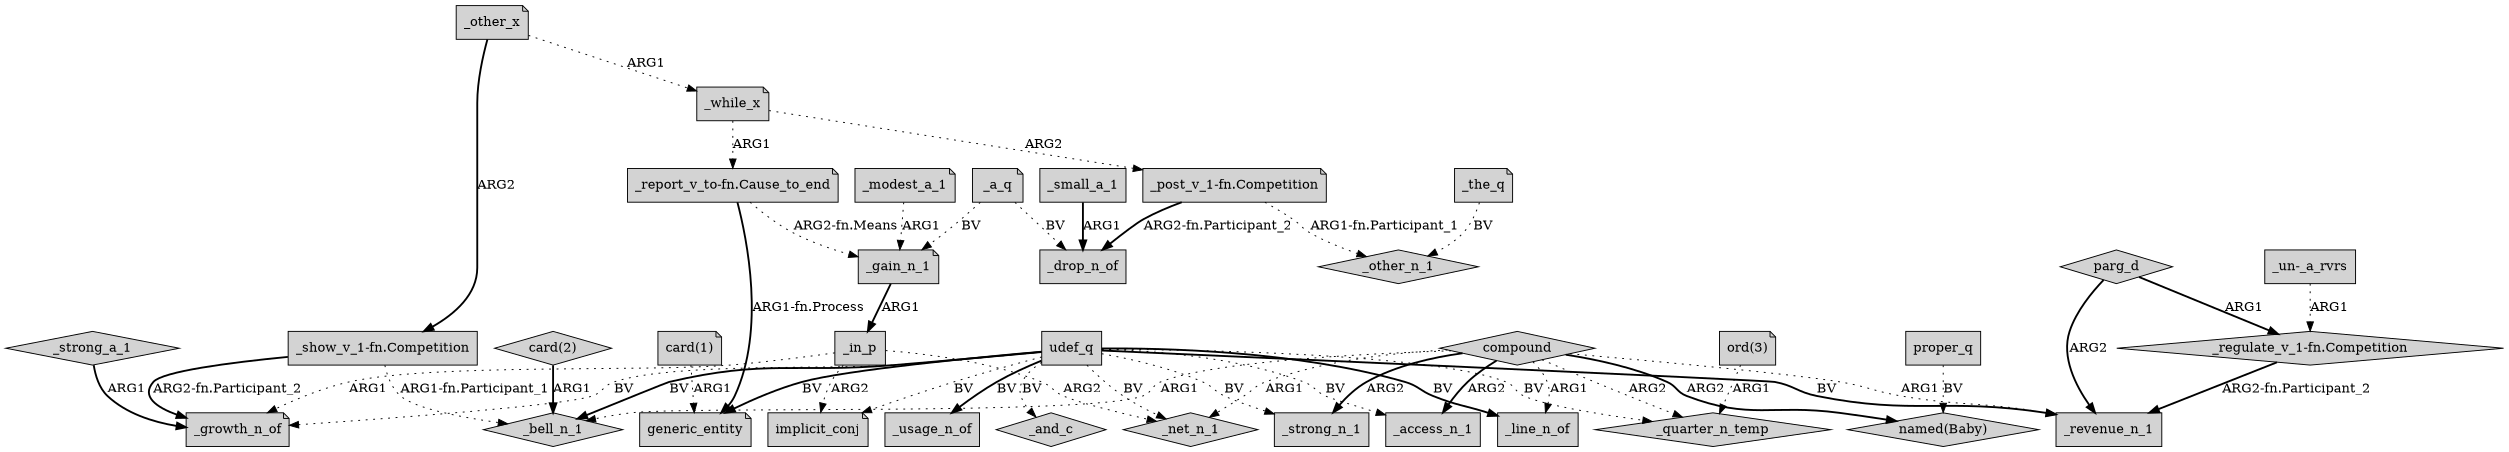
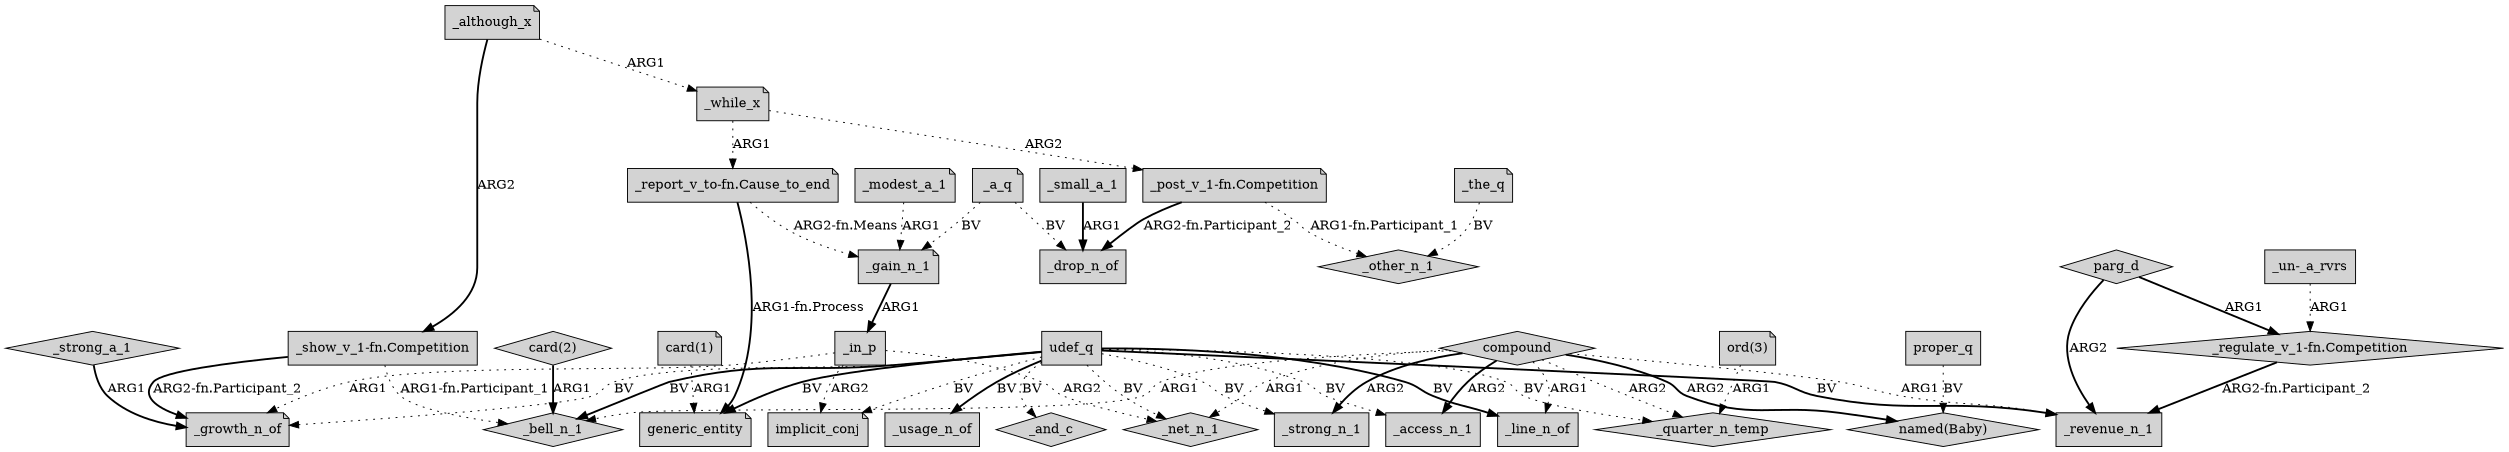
node "_other_x": label "_other_x" -> "_although_x"
